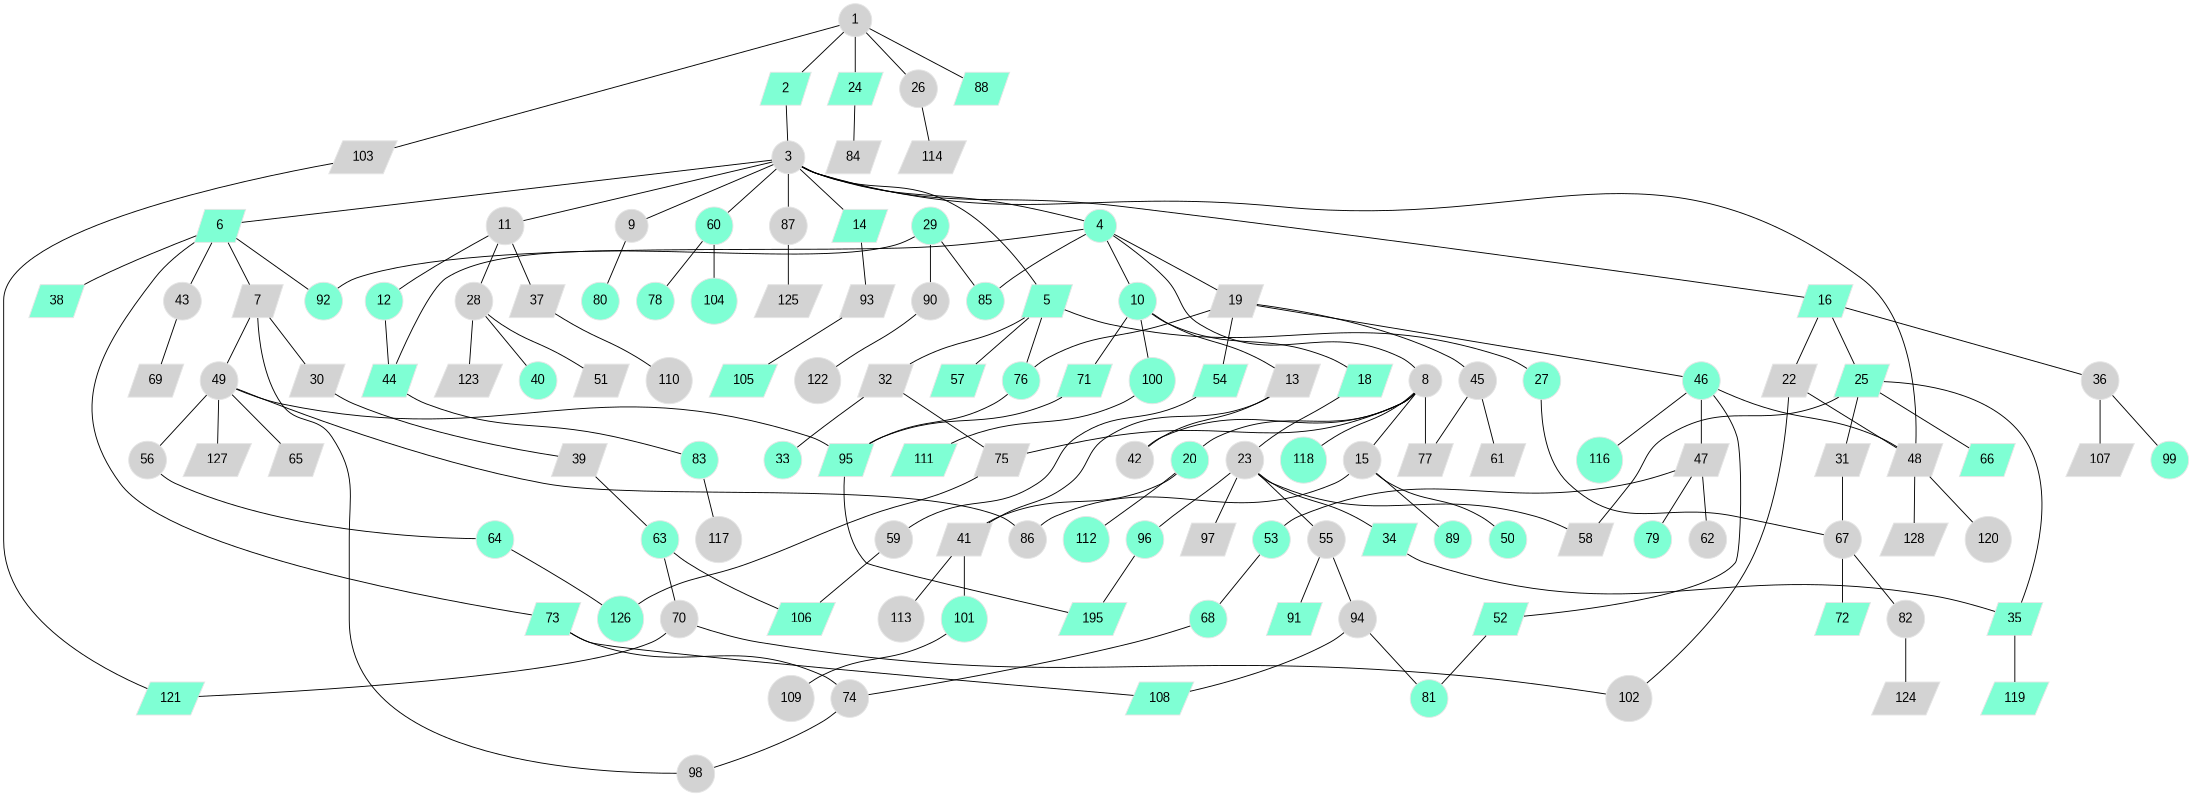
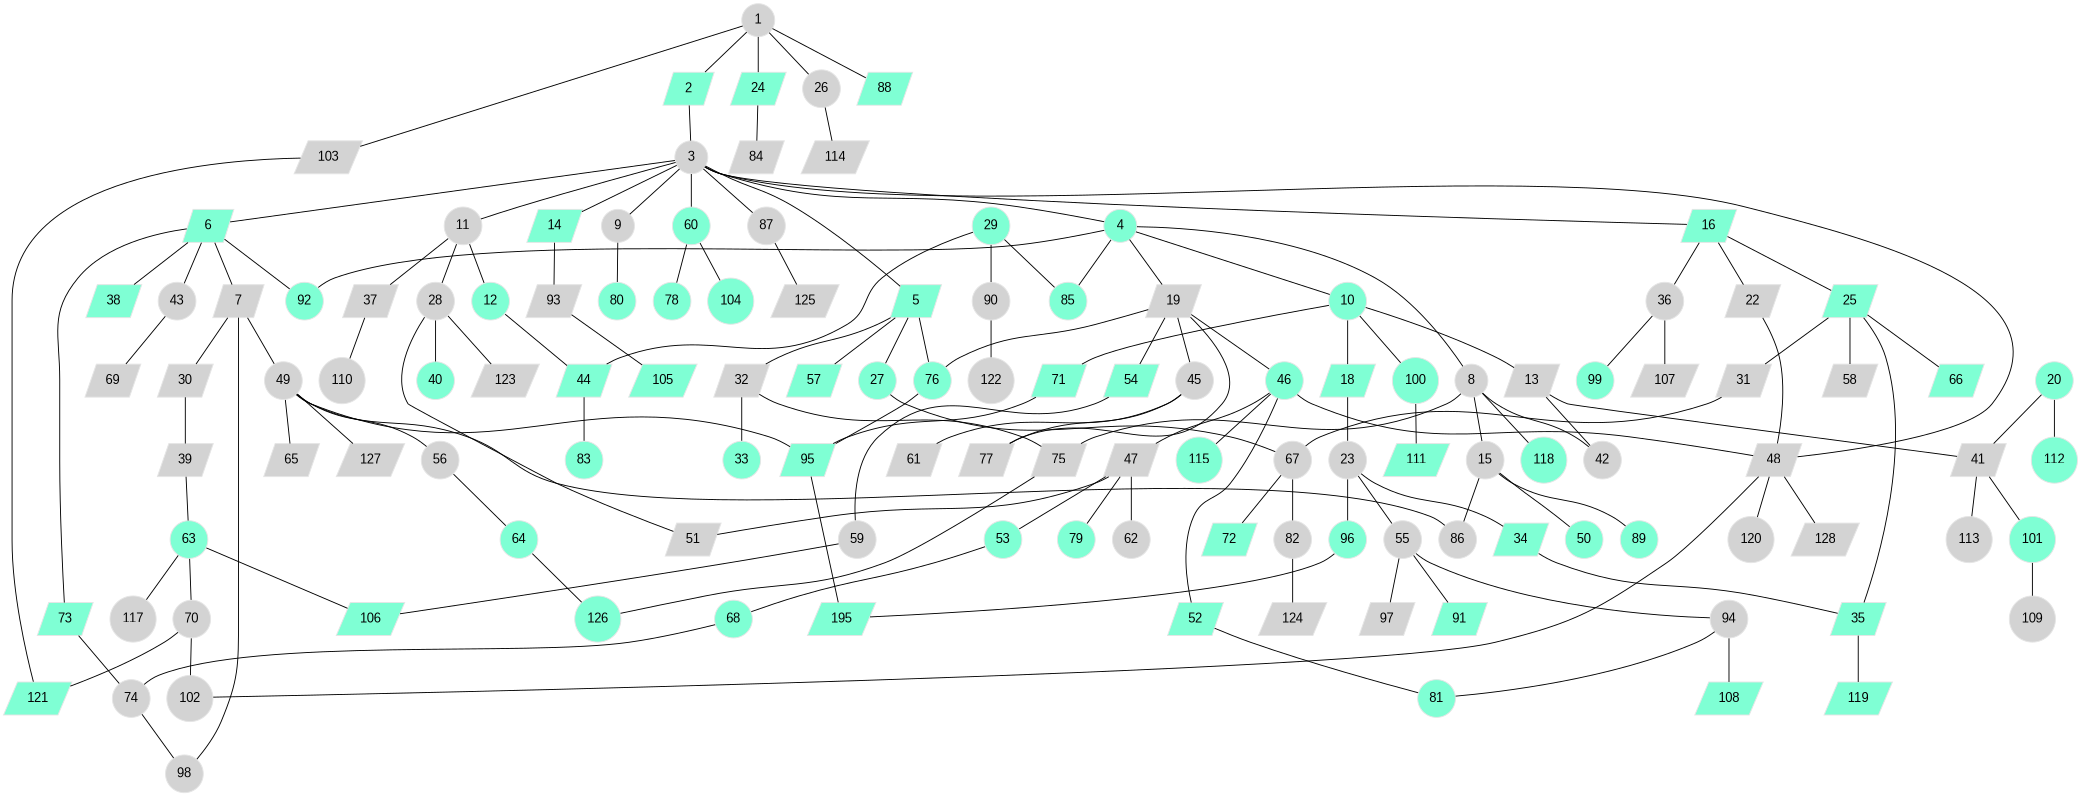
edge "8" -- "77": now "19" -- "77"
edge "8" -- "20": removed
node "116": label "116" -> "115"
edge "23" -- "97": now "55" -- "97"
edge "83" -- "117": now "63" -- "117"
edge "23" -- "58": removed
edge "47" -- "51": added
edge "22" -- "102": now "48" -- "102"
edge "73" -- "108": removed
